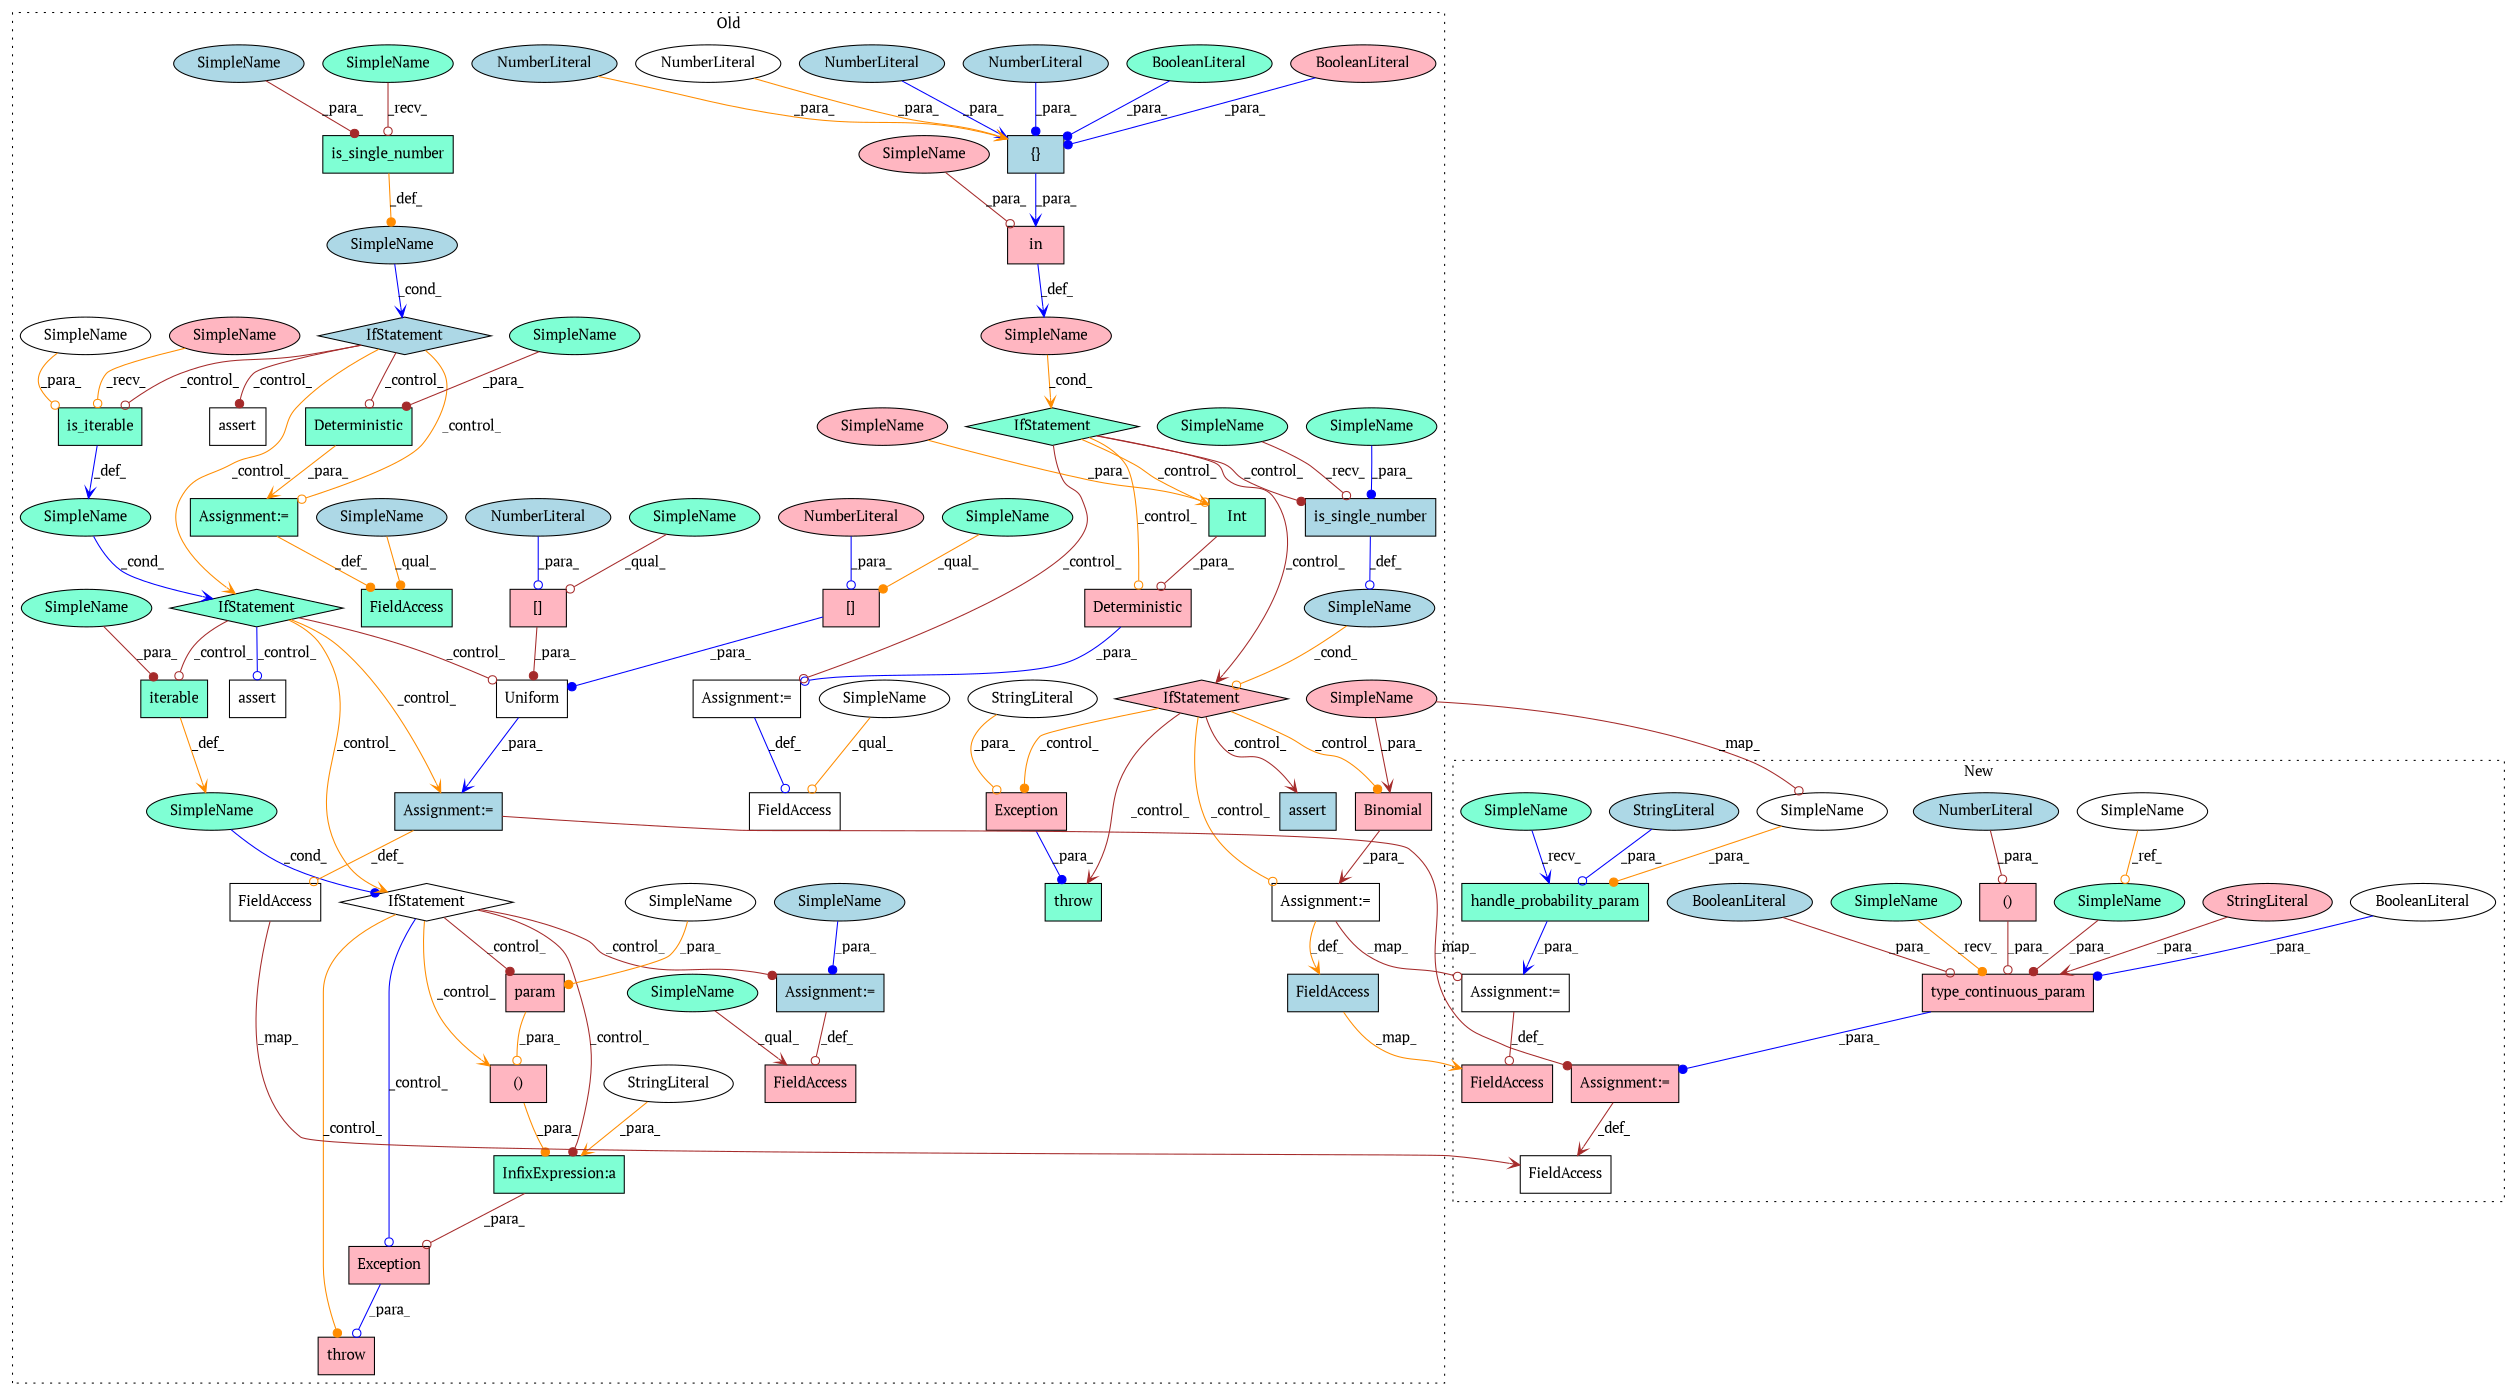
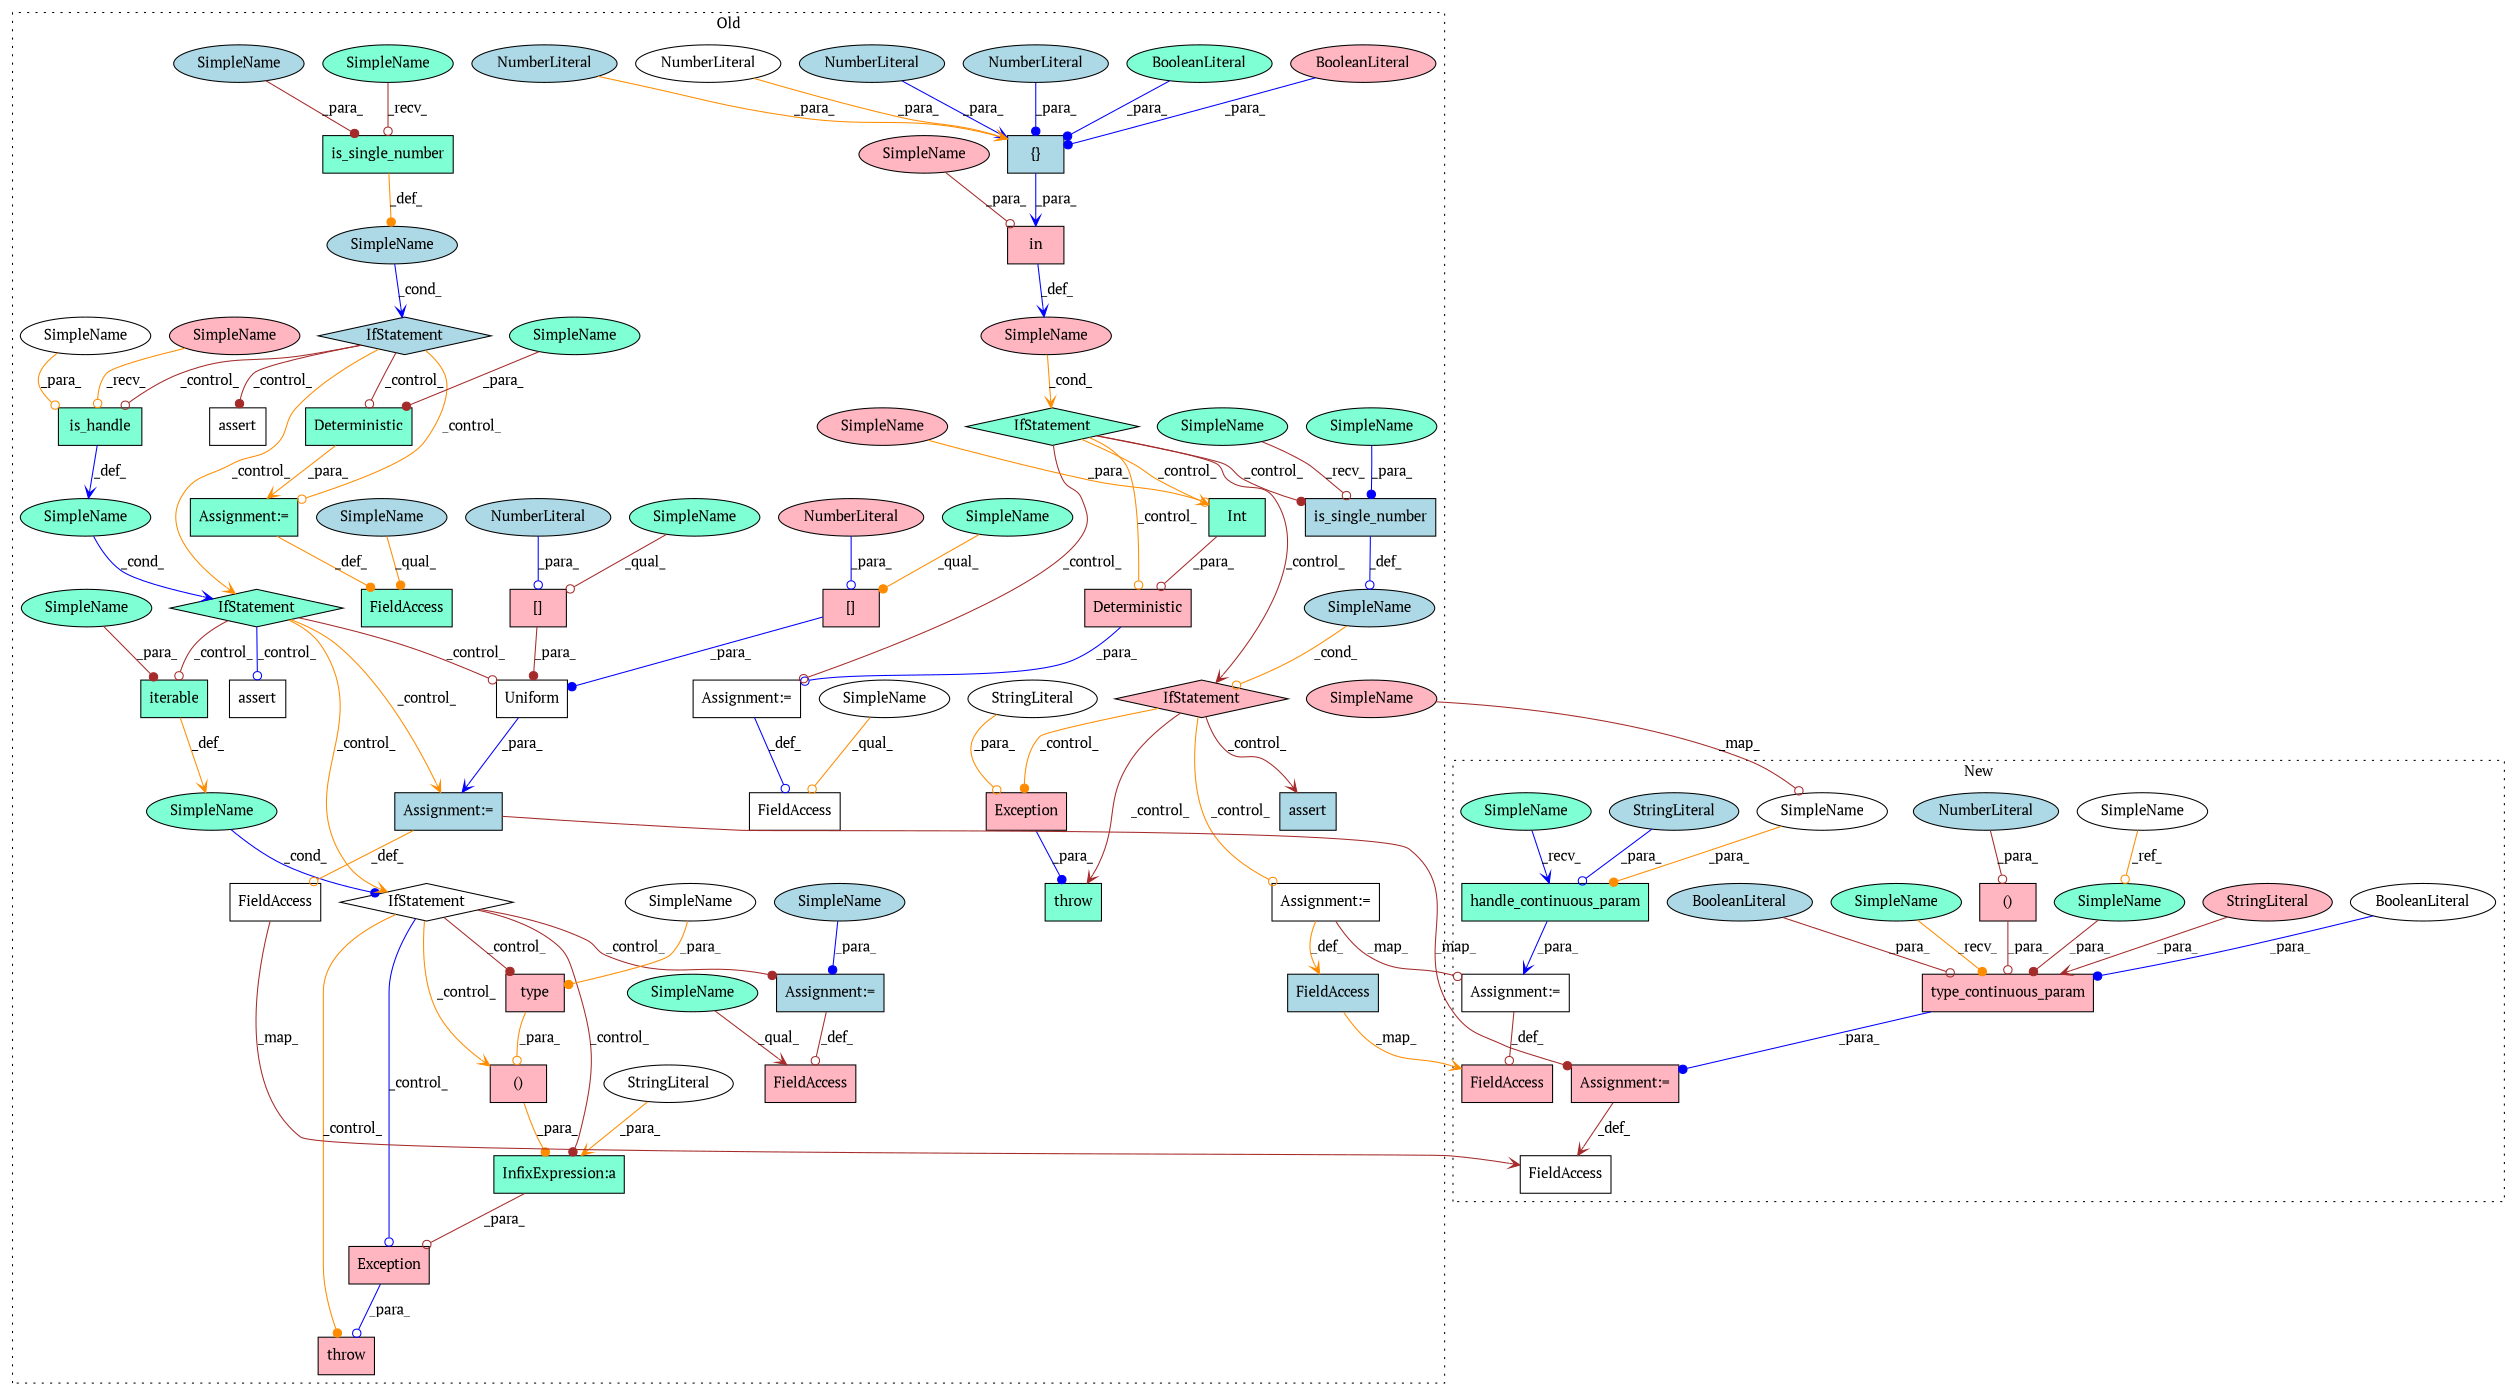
node "is_iterable": label "is_iterable" -> "is_handle"
node "Binomial": removed
node "handle_probability_param": label "handle_probability_param" -> "handle_continuous_param"
node "param": label "param" -> "type"
